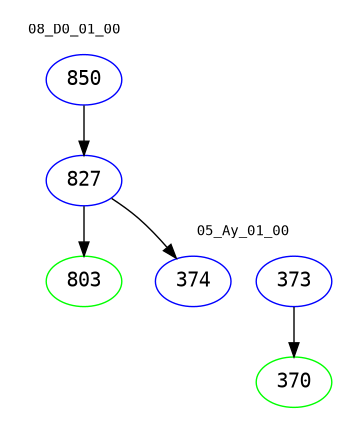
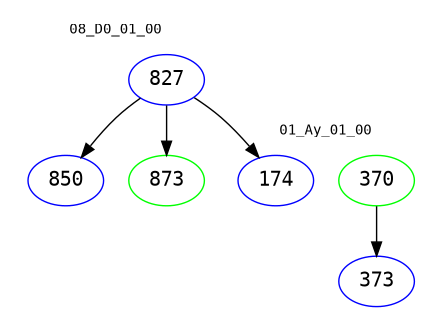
edge "850" -> "827": reversed
cluster "05_Ay_01_00": label "05_Ay_01_00" -> "01_Ay_01_00"
node "803": label "803" -> "873"
node "374": label "374" -> "174"
edge "373" -> "370": reversed
